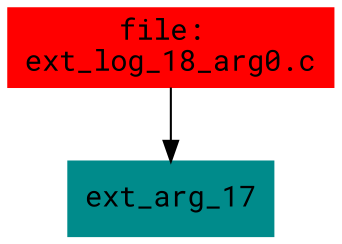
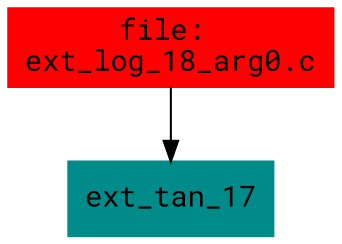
node "ext_arg_17": label "ext_arg_17" -> "ext_tan_17"
